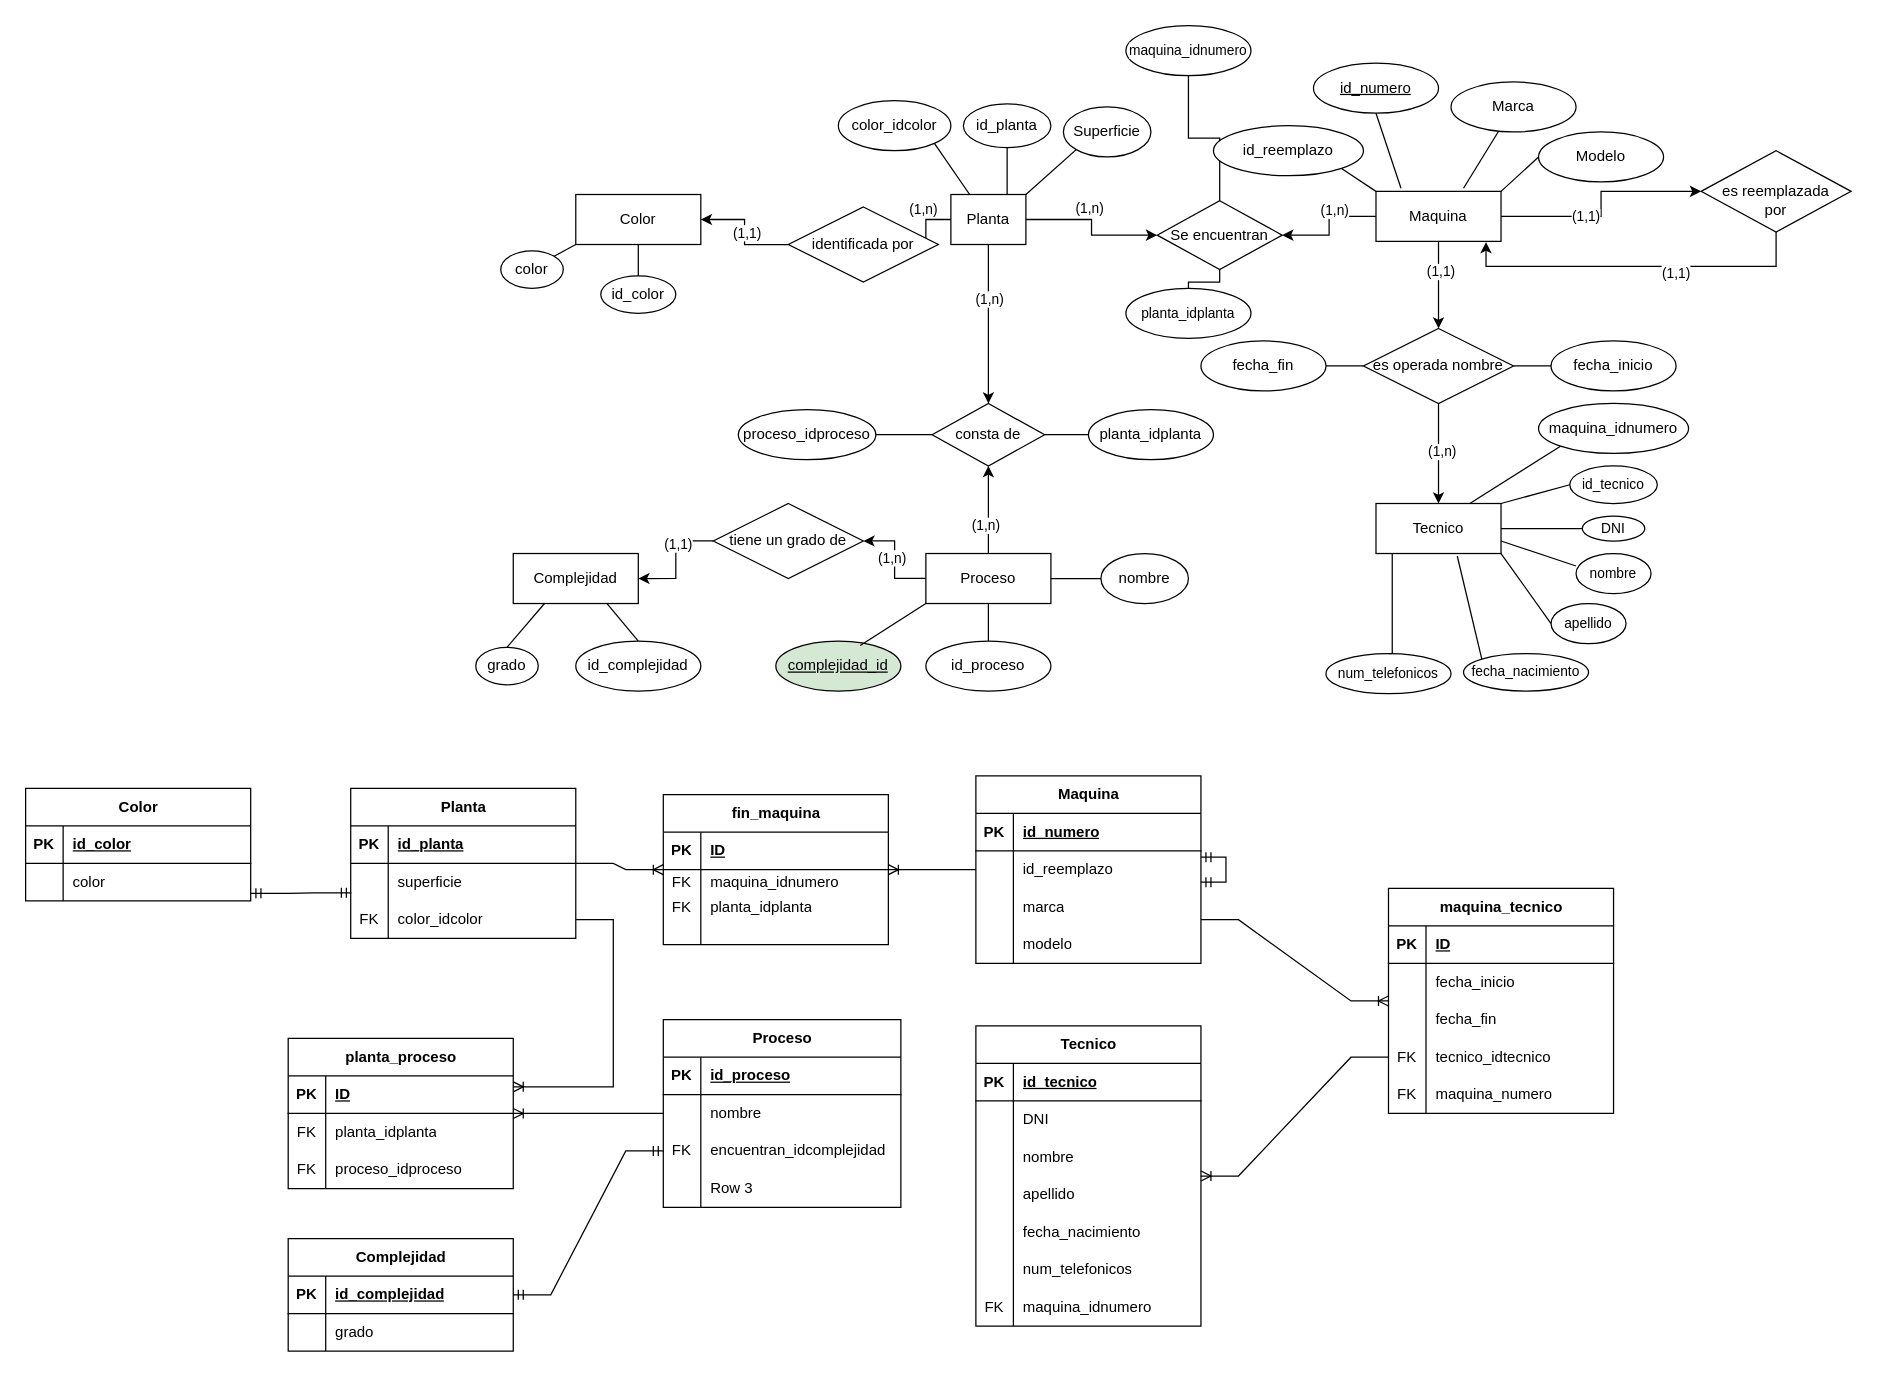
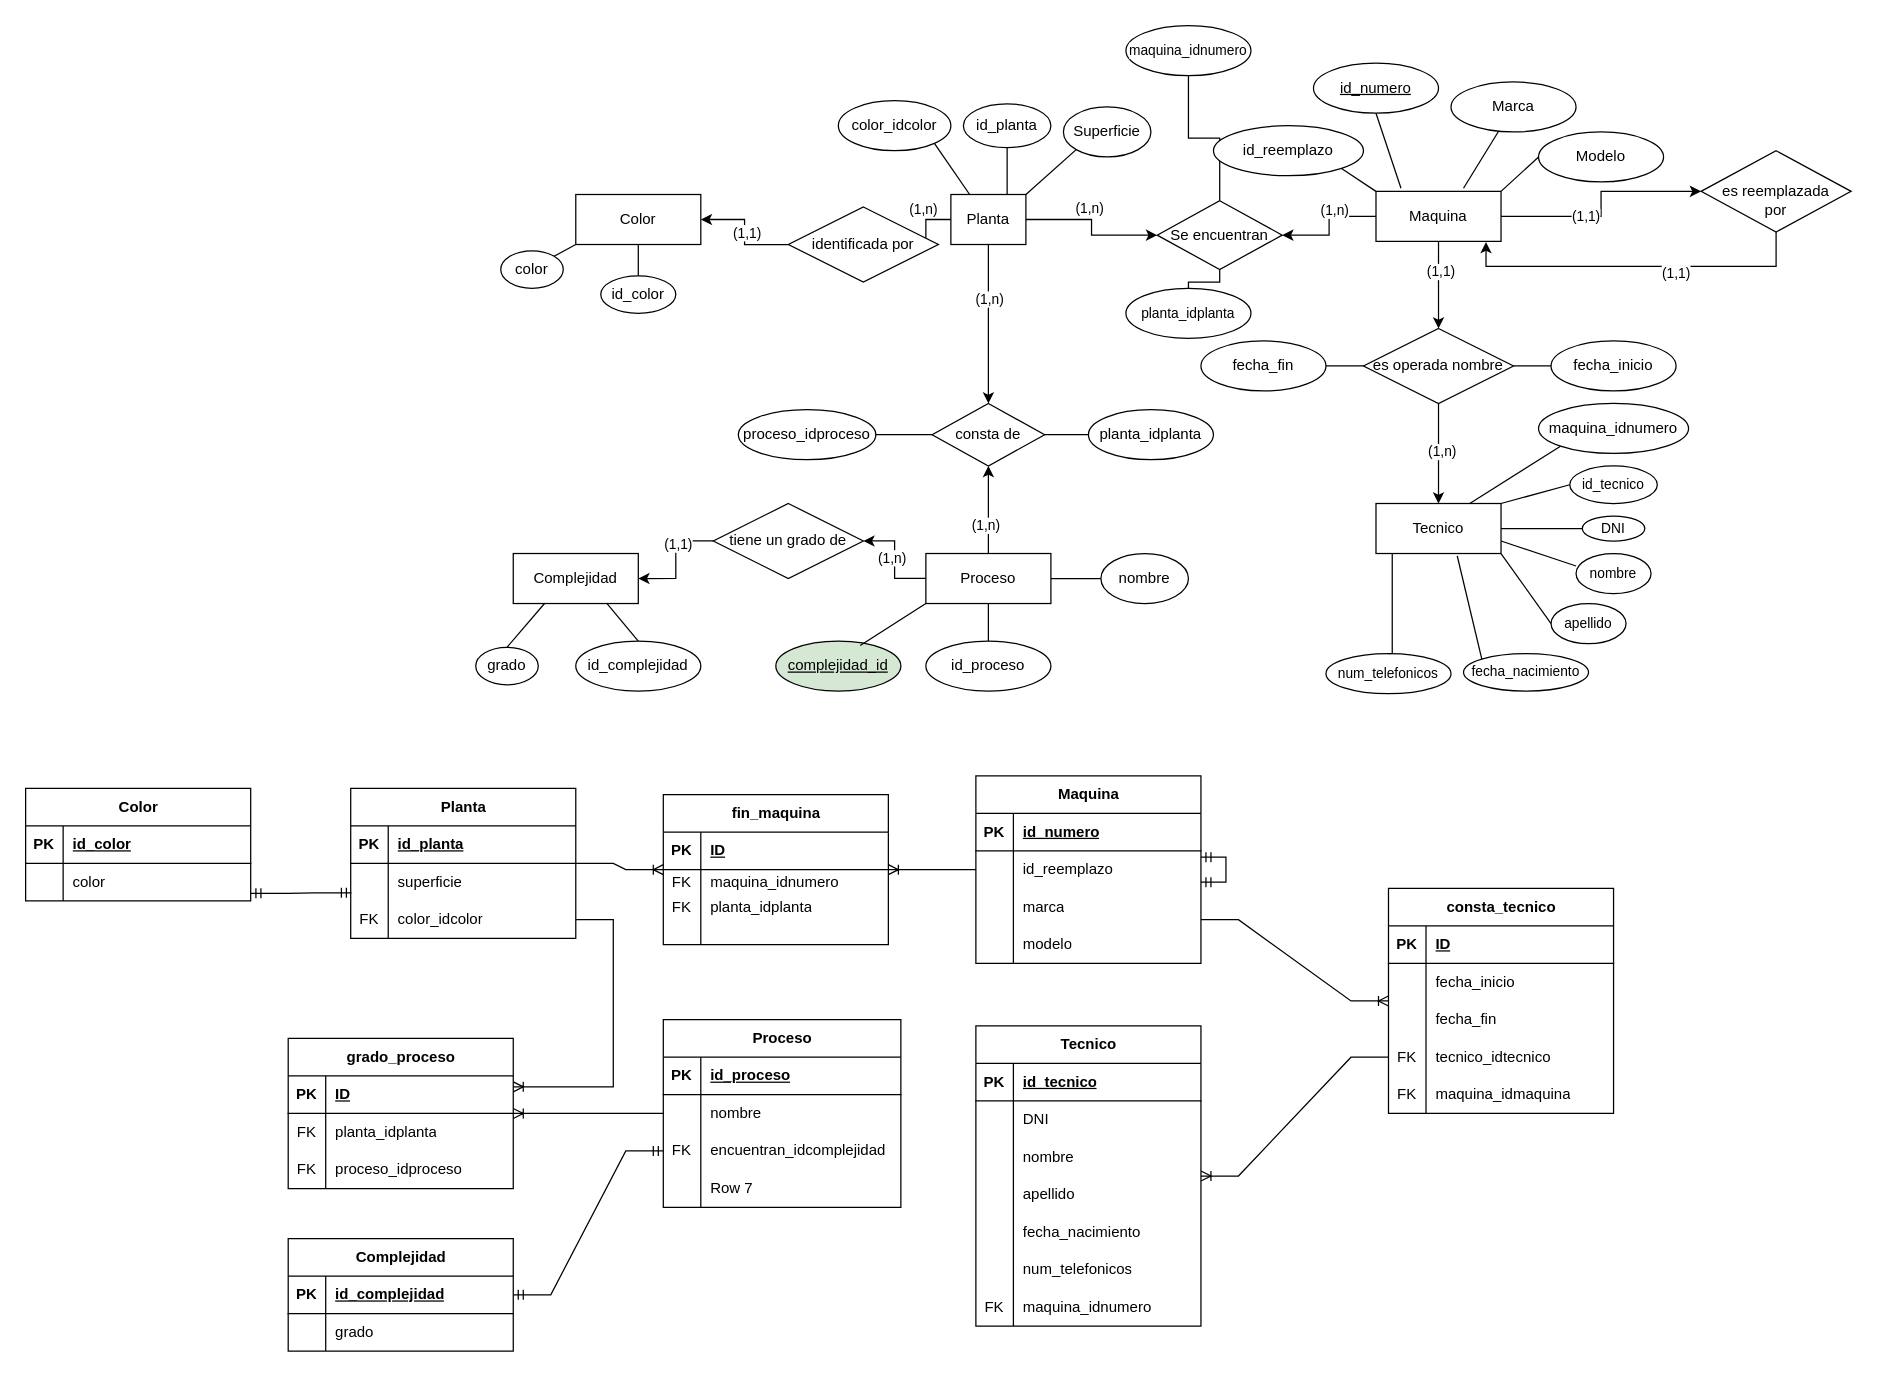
node "maquina_tecnico": label "maquina_tecnico" -> "consta_tecnico"
node "planta_proceso": label "planta_proceso" -> "grado_proceso"
node "maquina_numero": label "maquina_numero" -> "maquina_idmaquina"
node "Row 3": label "Row 3" -> "Row 7"
